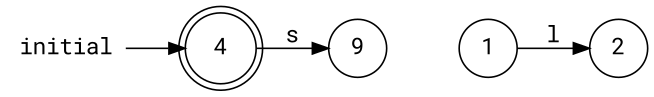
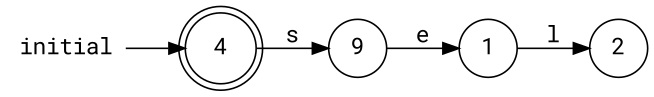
edge "9" -> "1": added, label "e"
